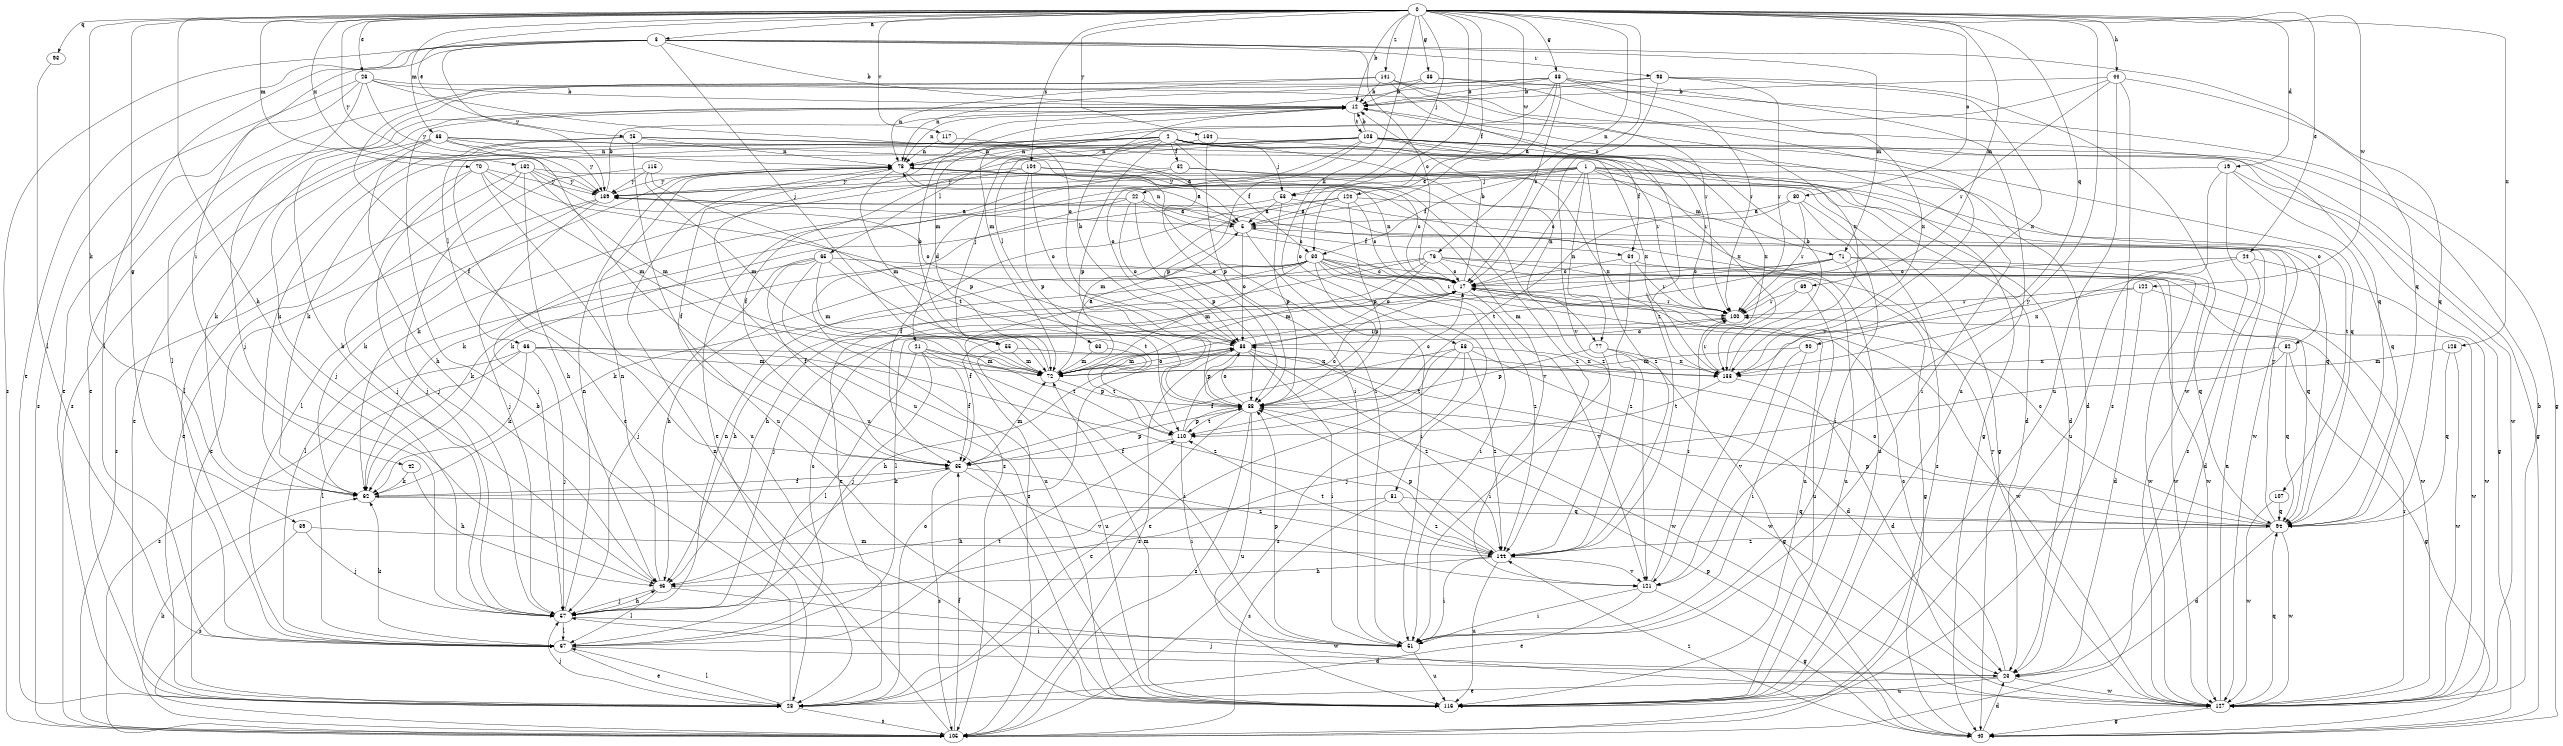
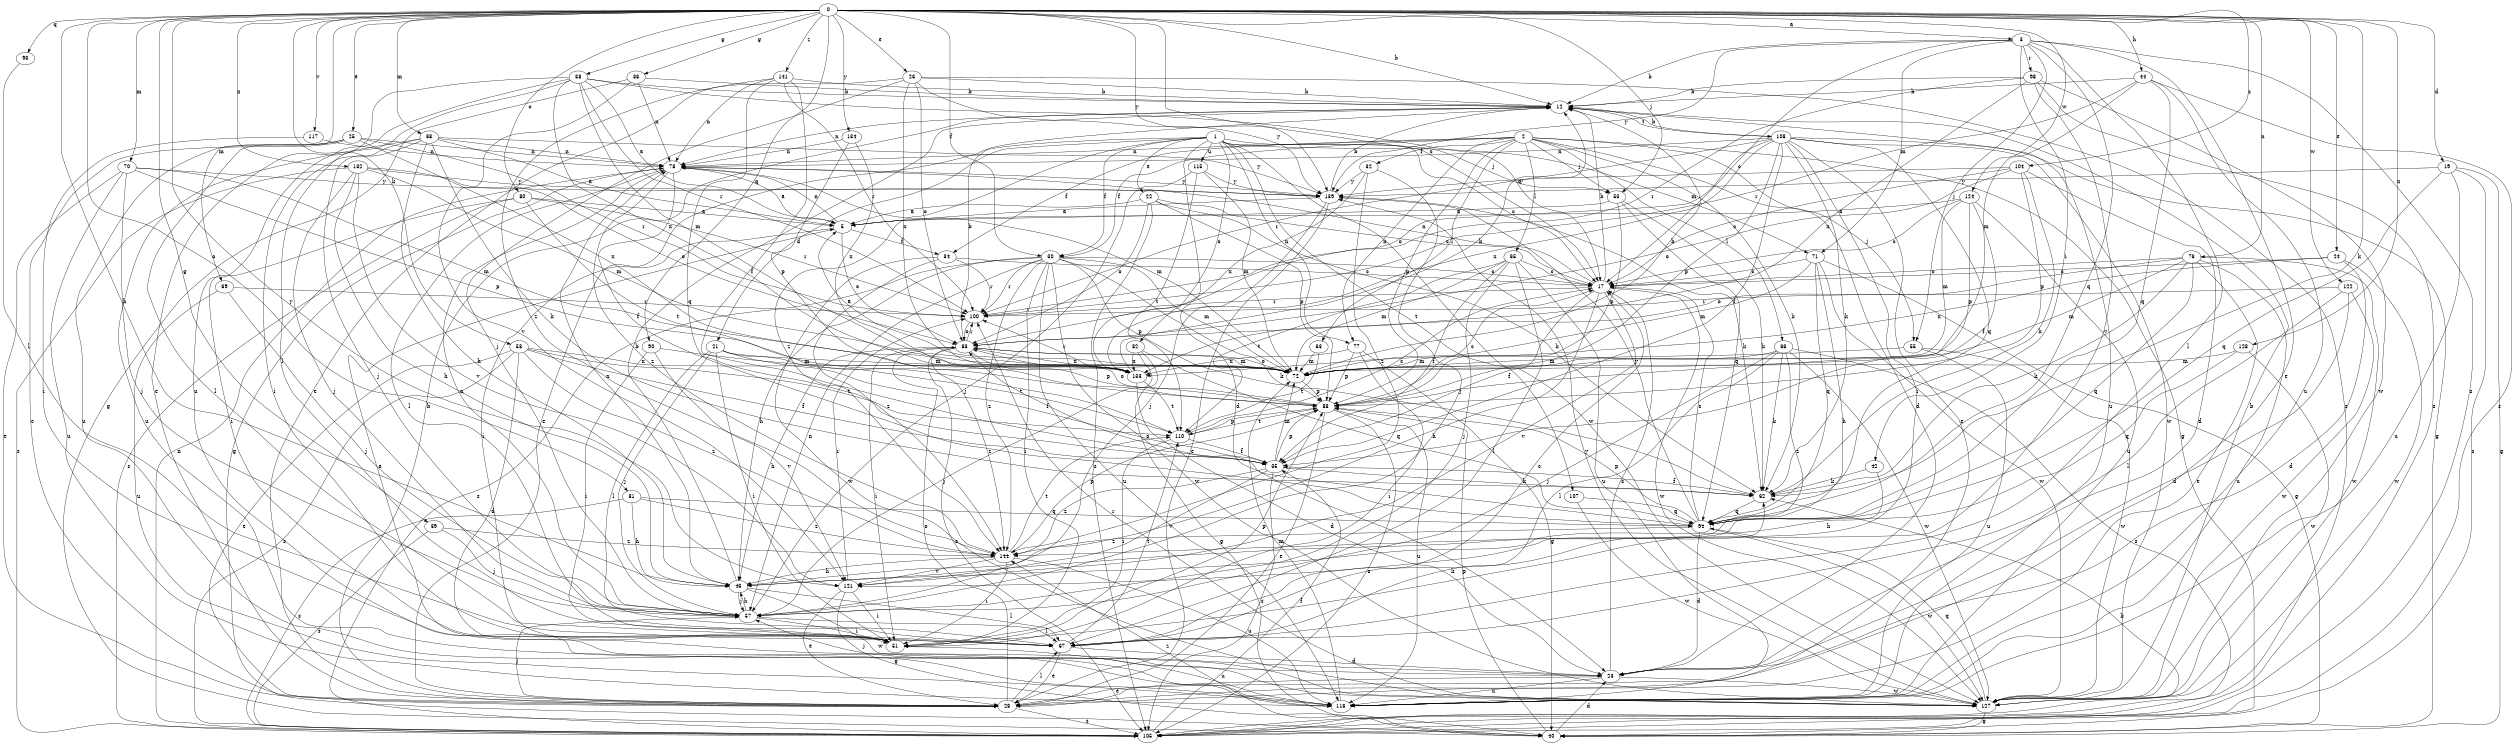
edge "1" -> "115": added, label "u"
edge "39" -> "144": label "m" -> "z"
